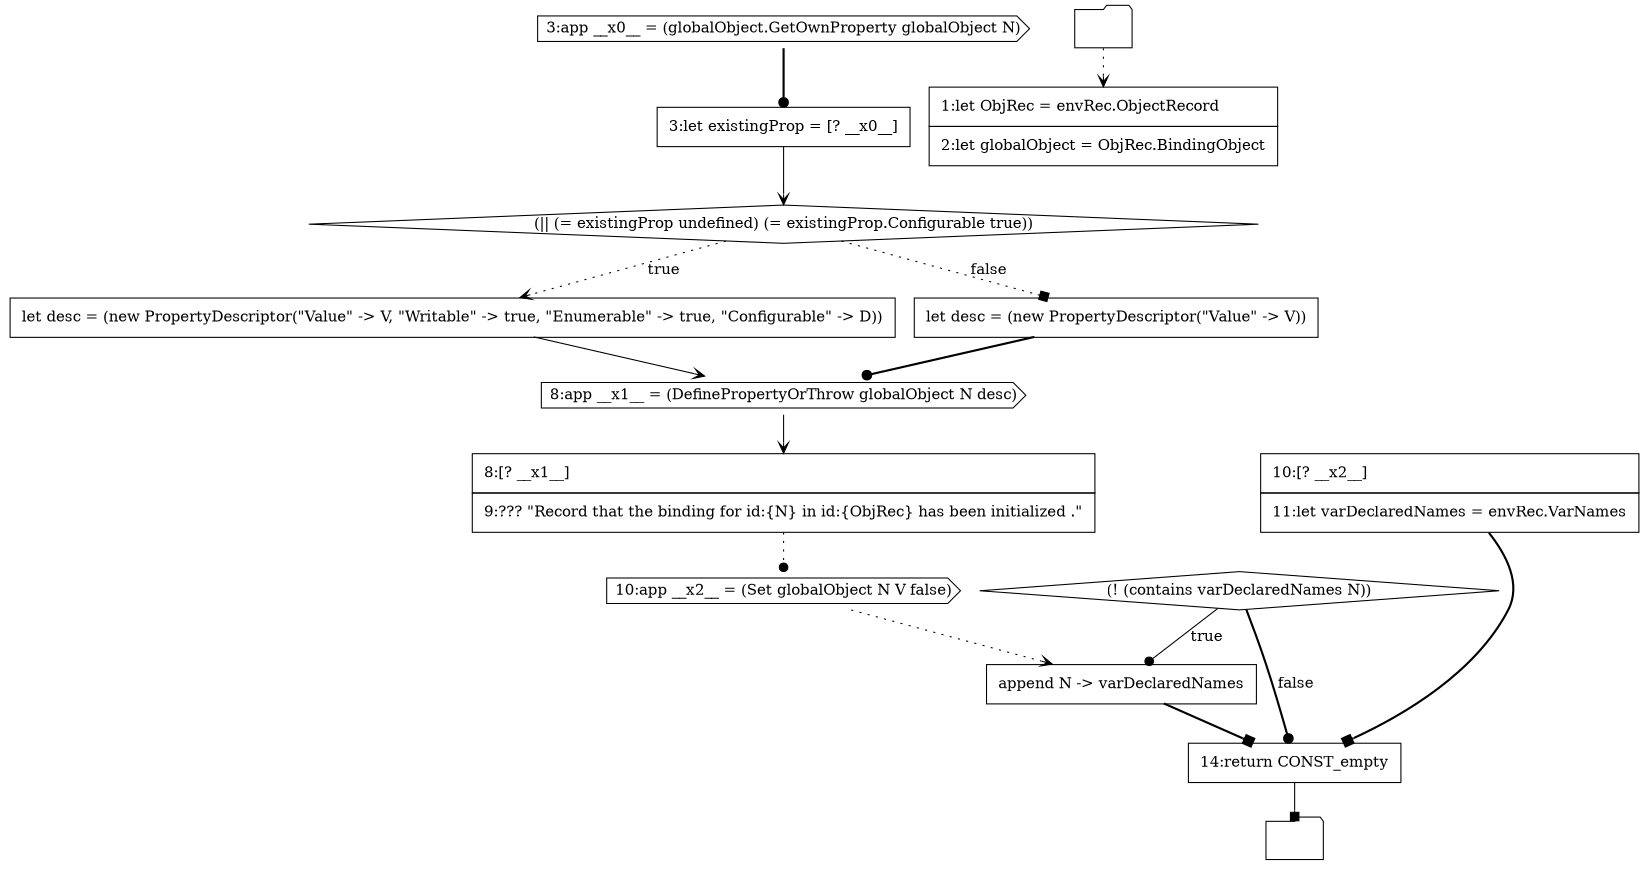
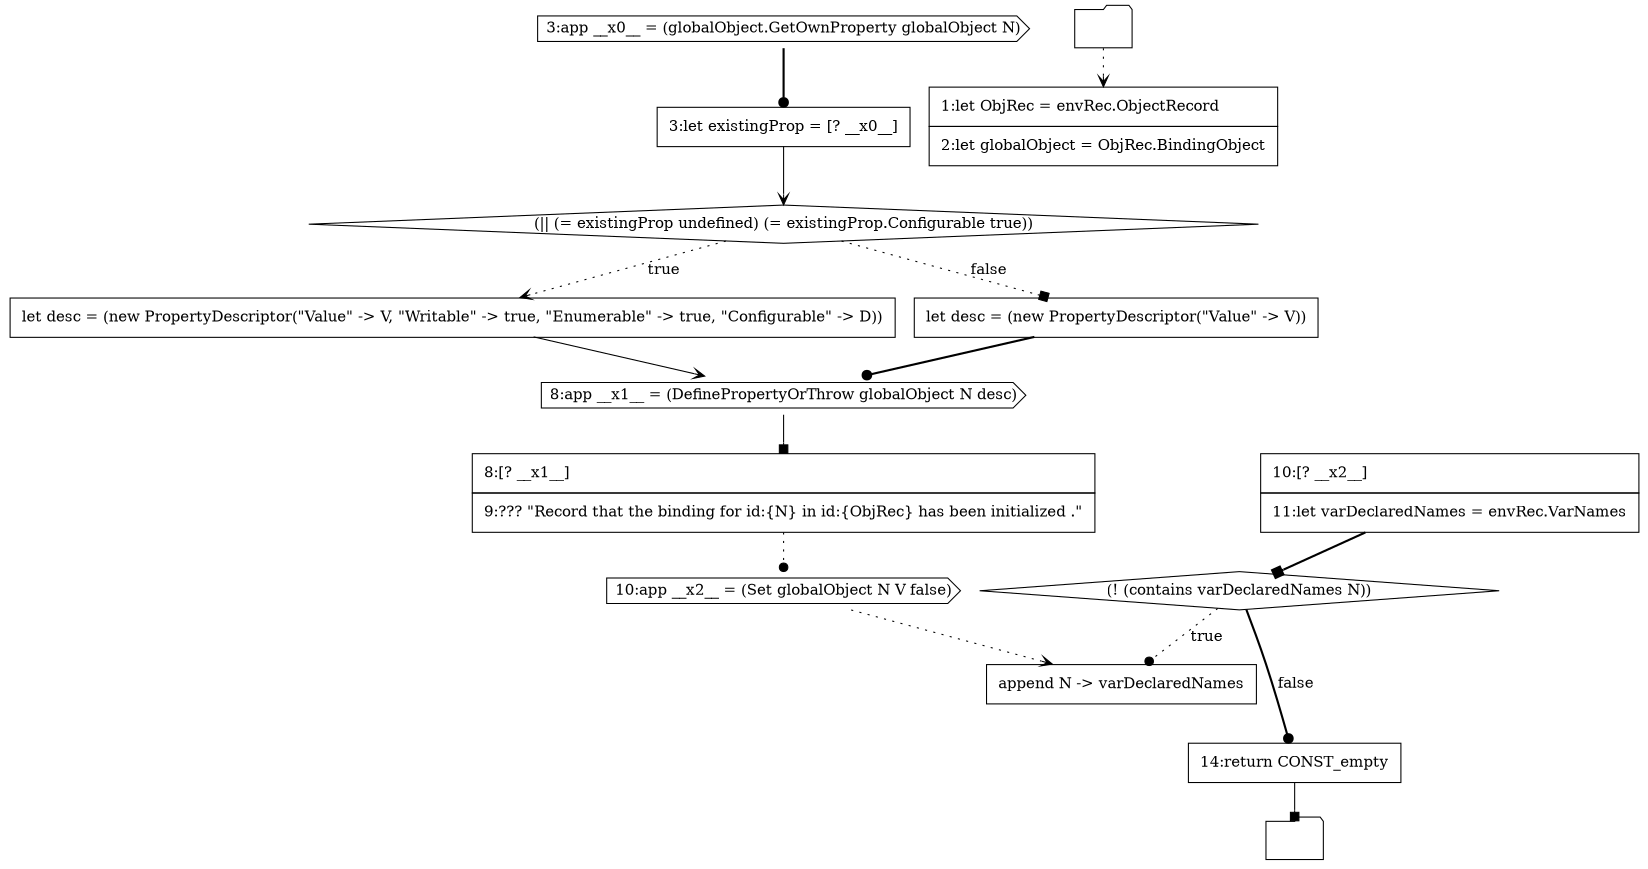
edge "8:app __x1__ = (DefinePropertyOrThrow globalObject N desc)" -> "8:[? __x1__]": arrowhead vee -> box
edge "(! (contains varDeclaredNames N))" -> "append N -> varDeclaredNames": style solid -> dotted
edge "10:[? __x2__]" -> "14:return CONST_empty": now "10:[? __x2__]" -> "(! (contains varDeclaredNames N))"
edge "append N -> varDeclaredNames" -> "14:return CONST_empty": removed
